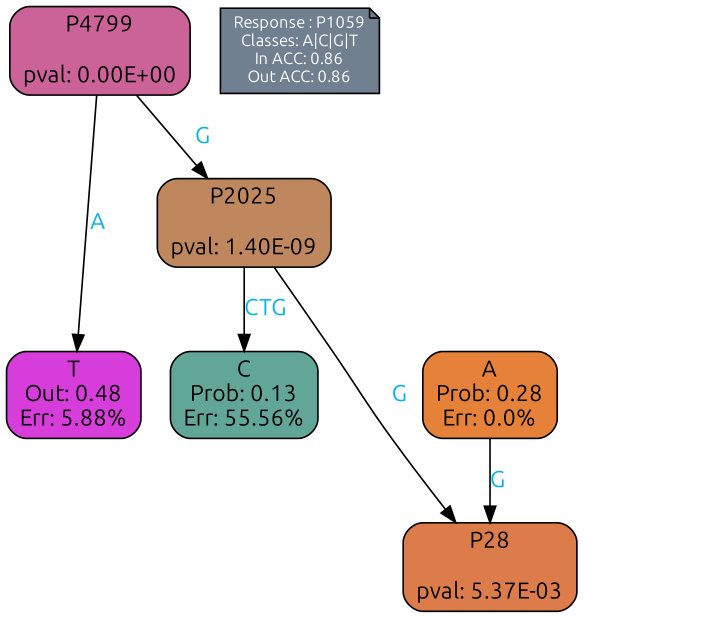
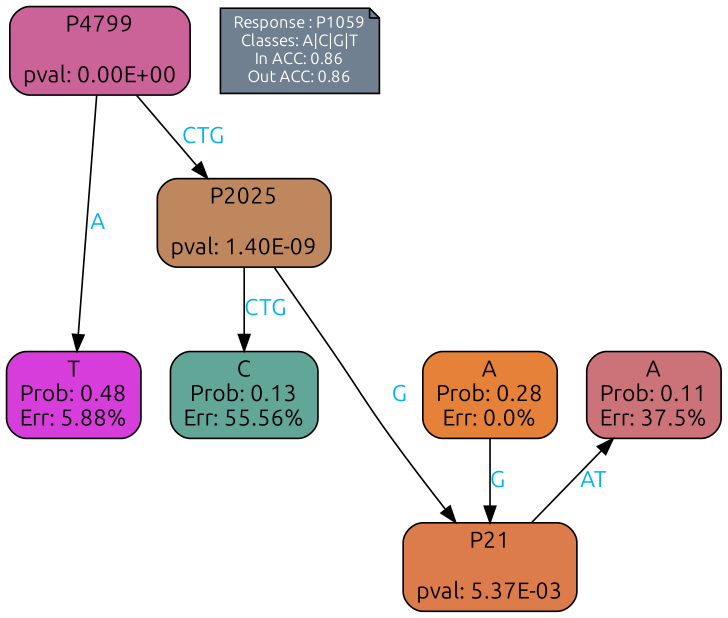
edge "P4799 pval: 0.00E+00" -> "P2025 pval: 1.40E-09": label "G" -> "CTG"
node "T Out: 0.48 Err: 5.88%": label "T Out: 0.48 Err: 5.88%" -> "T Prob: 0.48 Err: 5.88%"
node "A Prob: 0.11 Err: 37.5%": added
node "P28 pval: 5.37E-03": label "P28 pval: 5.37E-03" -> "P21 pval: 5.37E-03"
